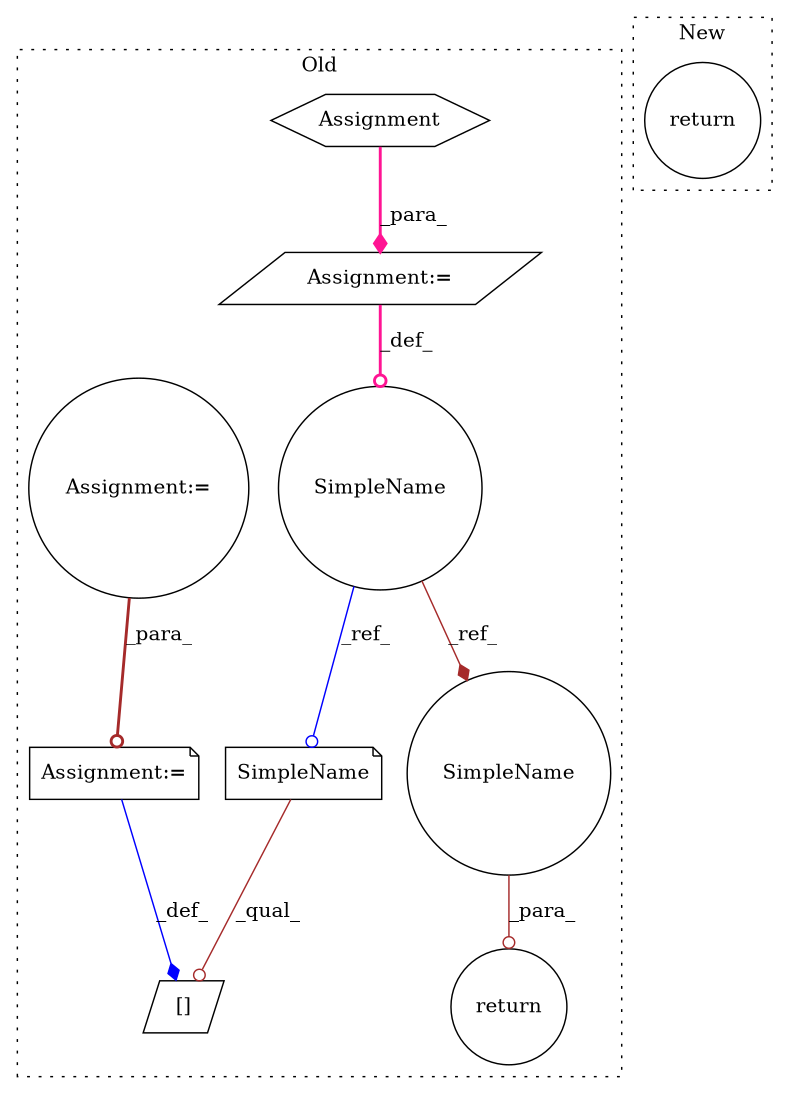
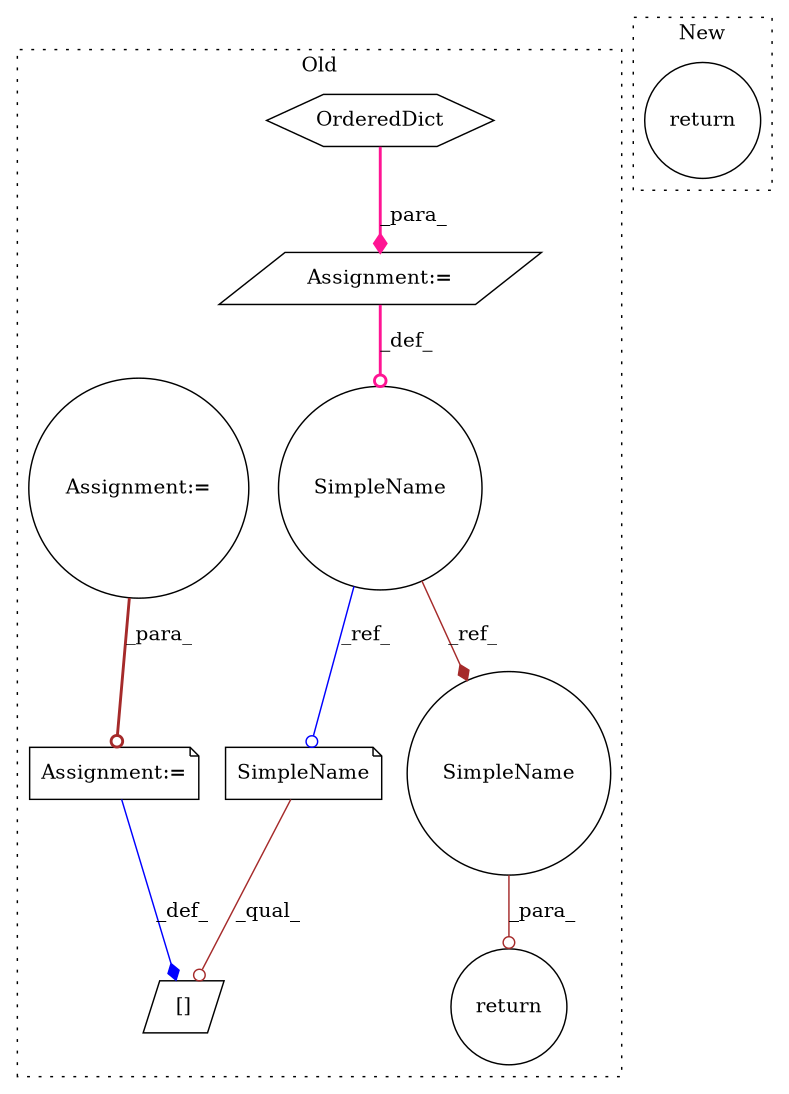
node "Assignment": label "Assignment" -> "OrderedDict"
